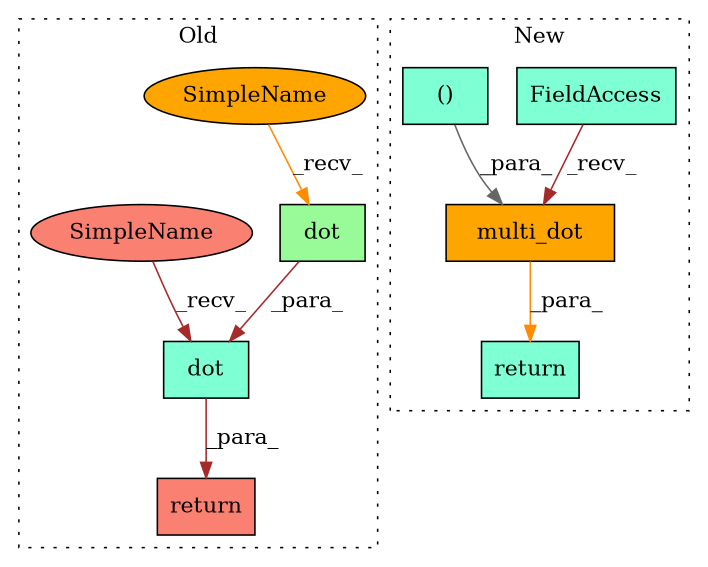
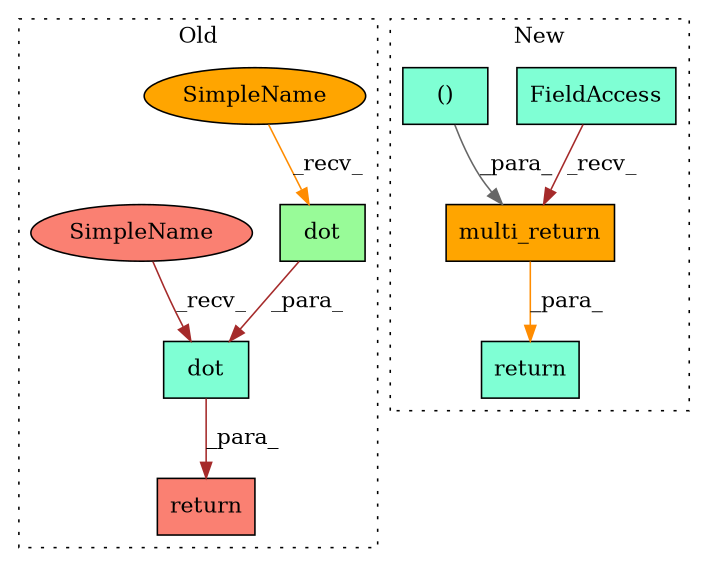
node "multi_dot": label "multi_dot" -> "multi_return"
